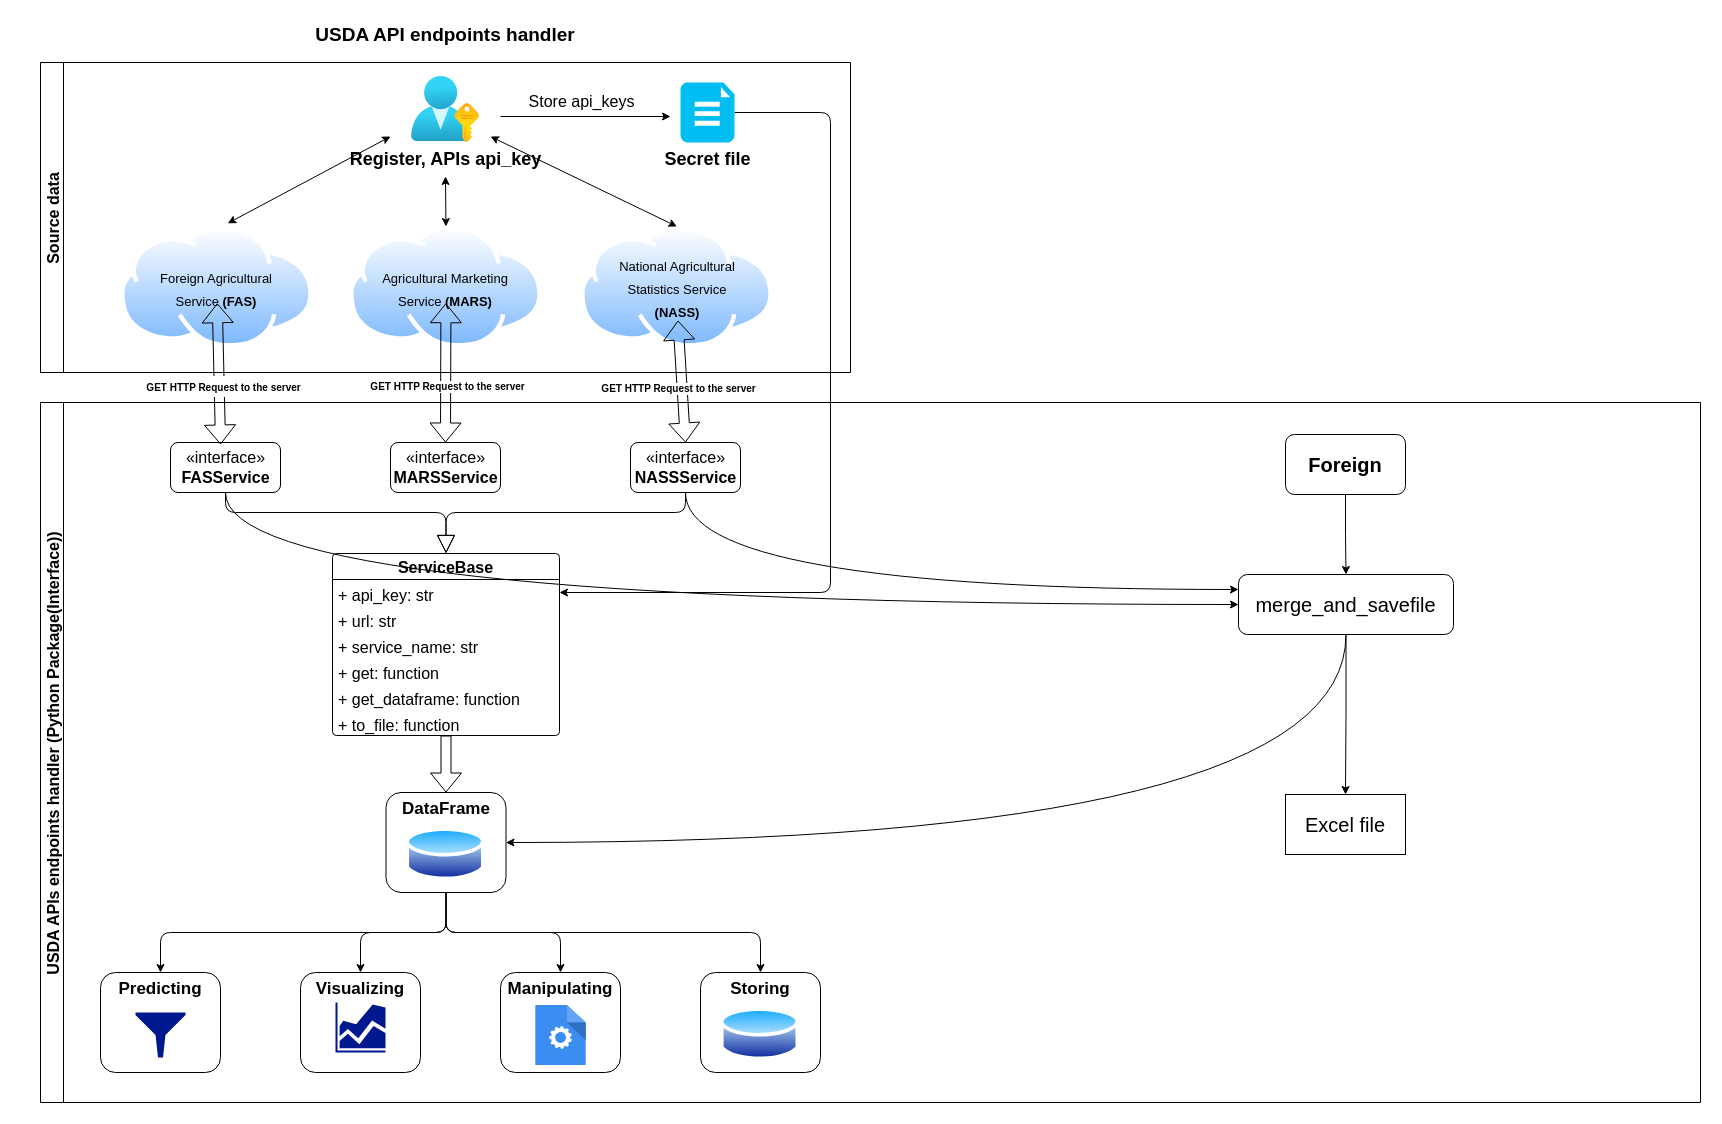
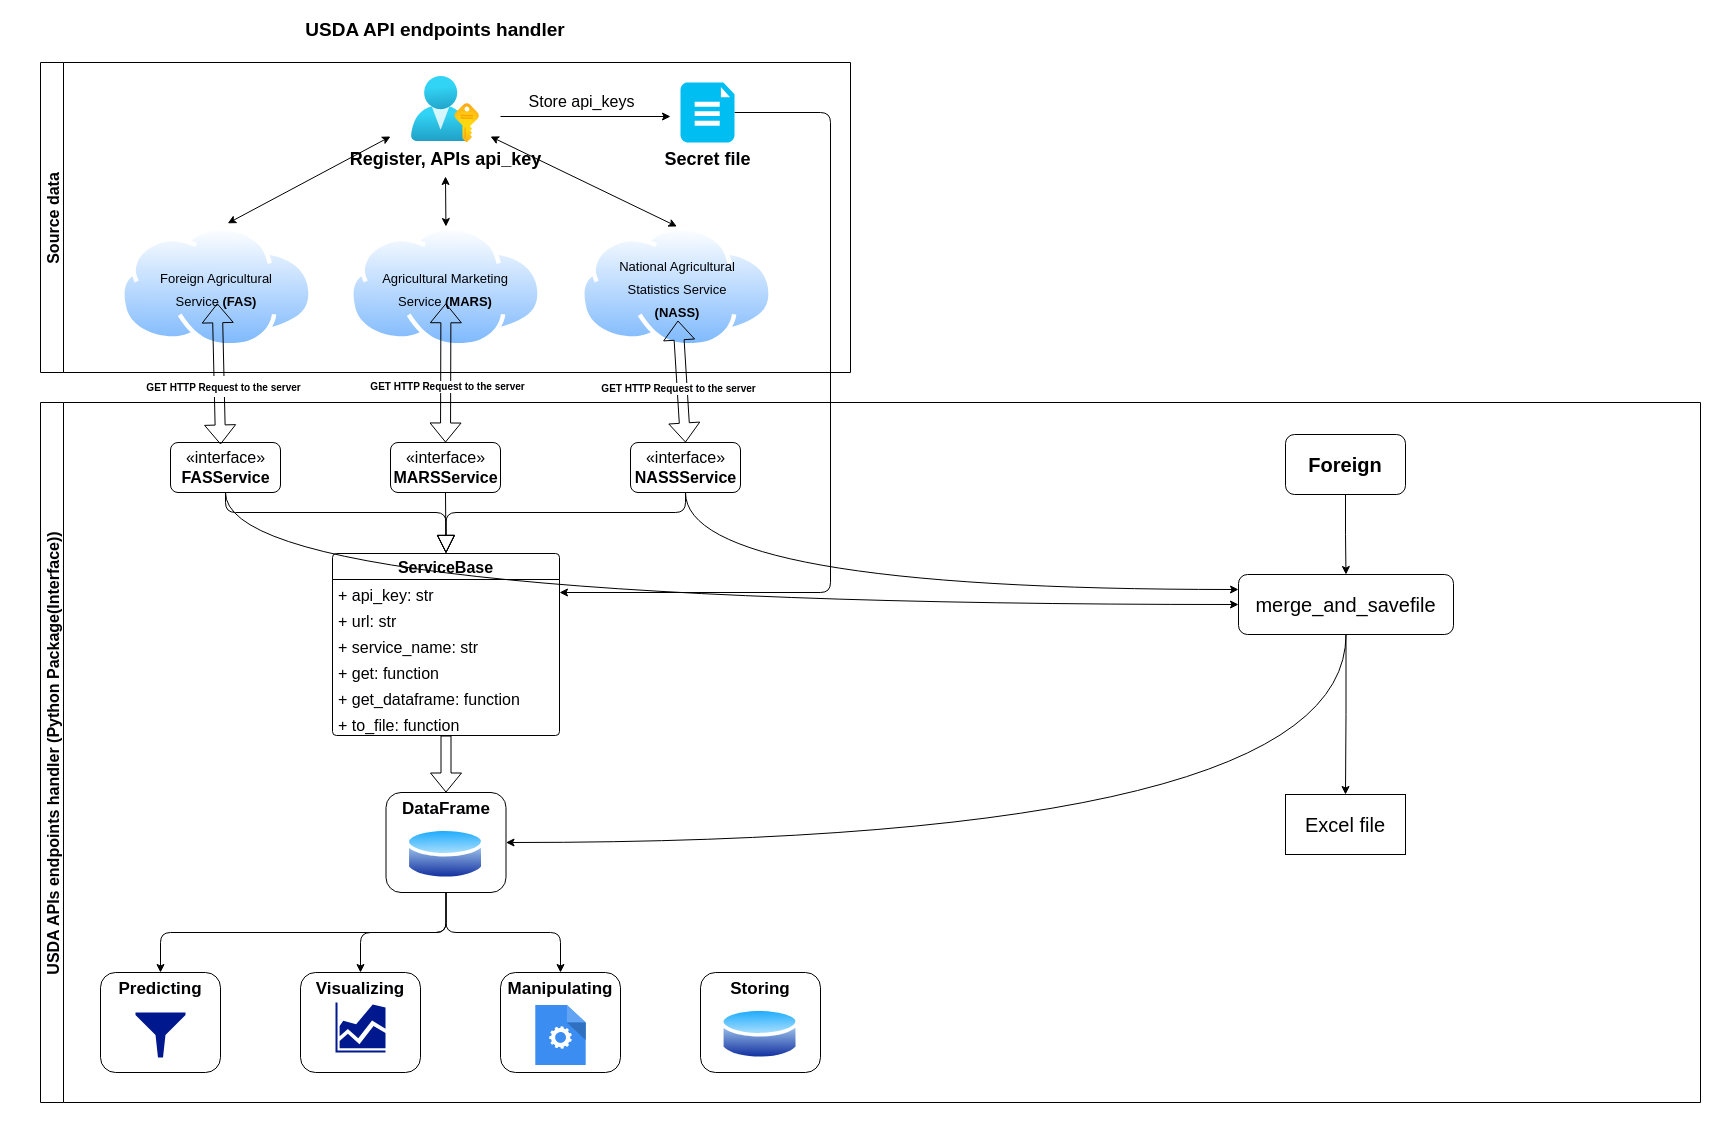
node "USDA API endpoints handler": moved (446, 36) -> (436, 31)
edge "«interface» MARSService" -> "ServiceBase": added
edge "DataFrame" -> "Storing": removed
